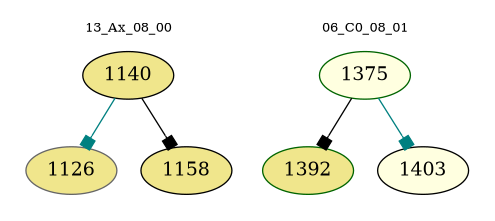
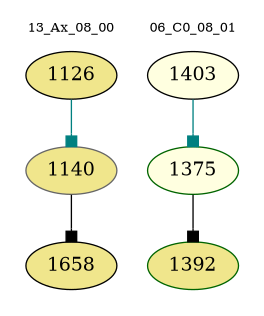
node "1140": color black -> gray40
edge "1140" -> "1126": reversed
edge "1375" -> "1403": reversed
node "1126": color gray40 -> black
node "1158": label "1158" -> "1658"
